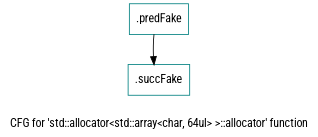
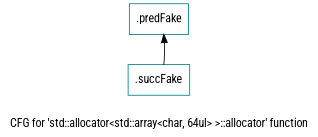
edge ".predFake" -> ".succFake": reversed
